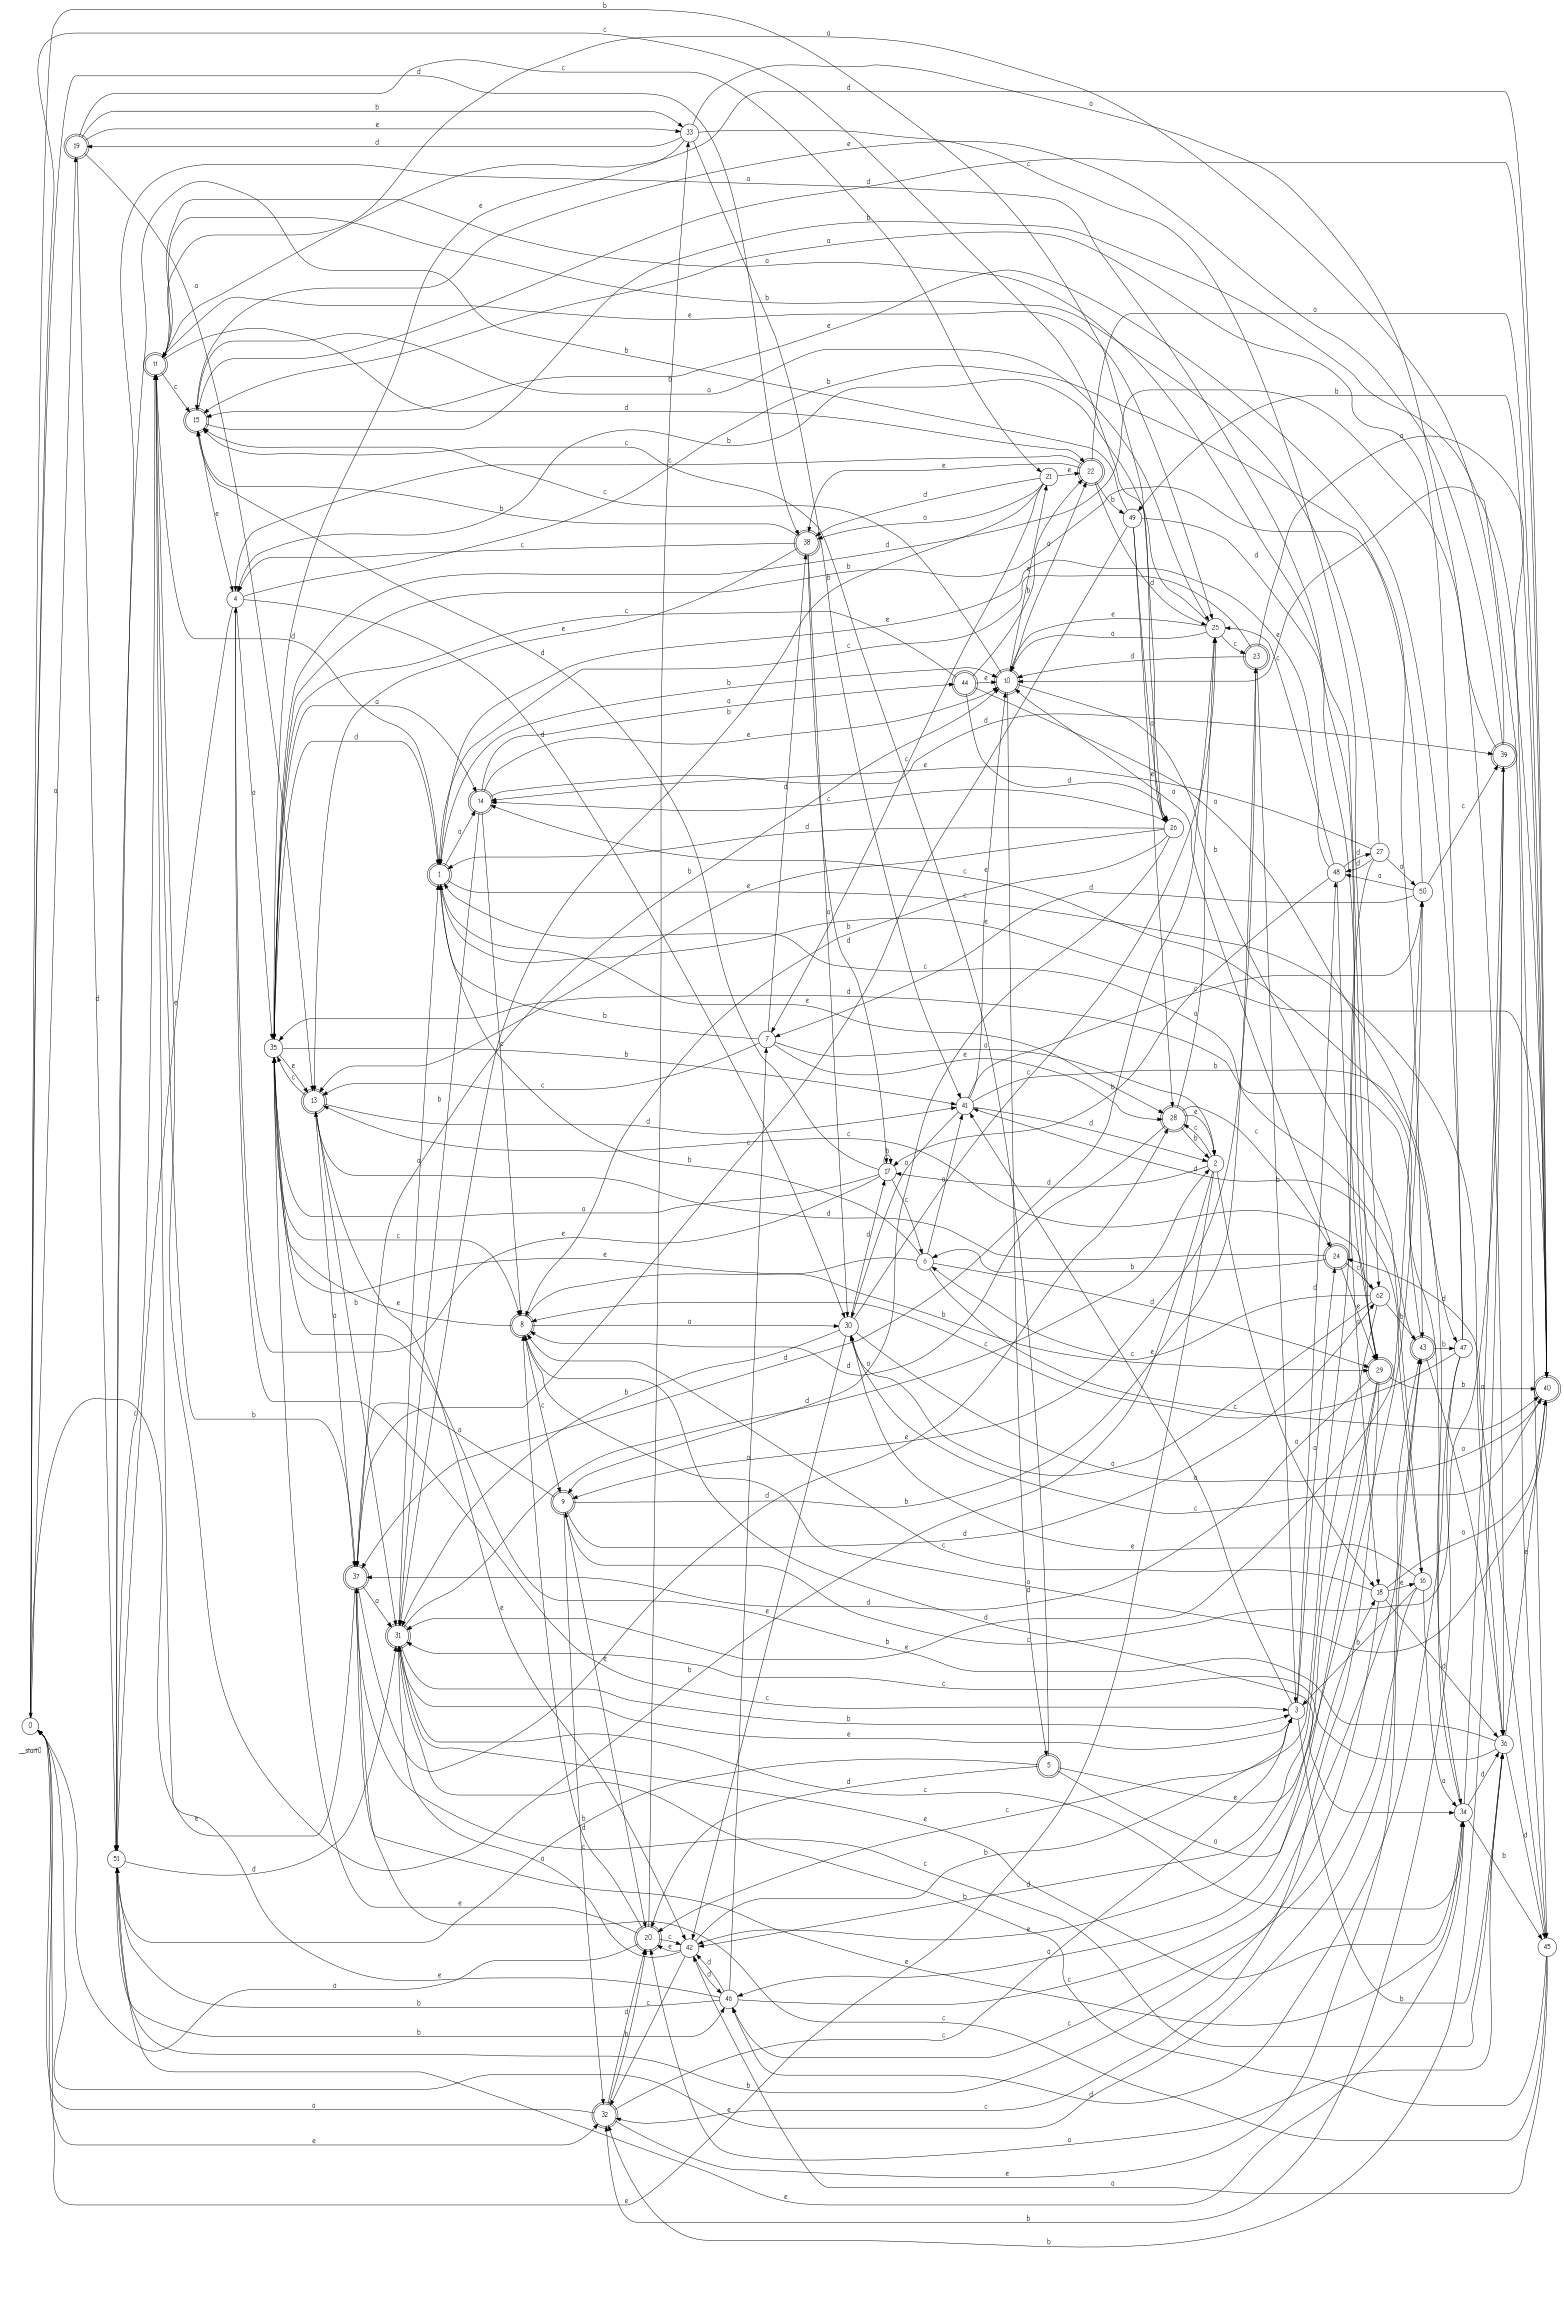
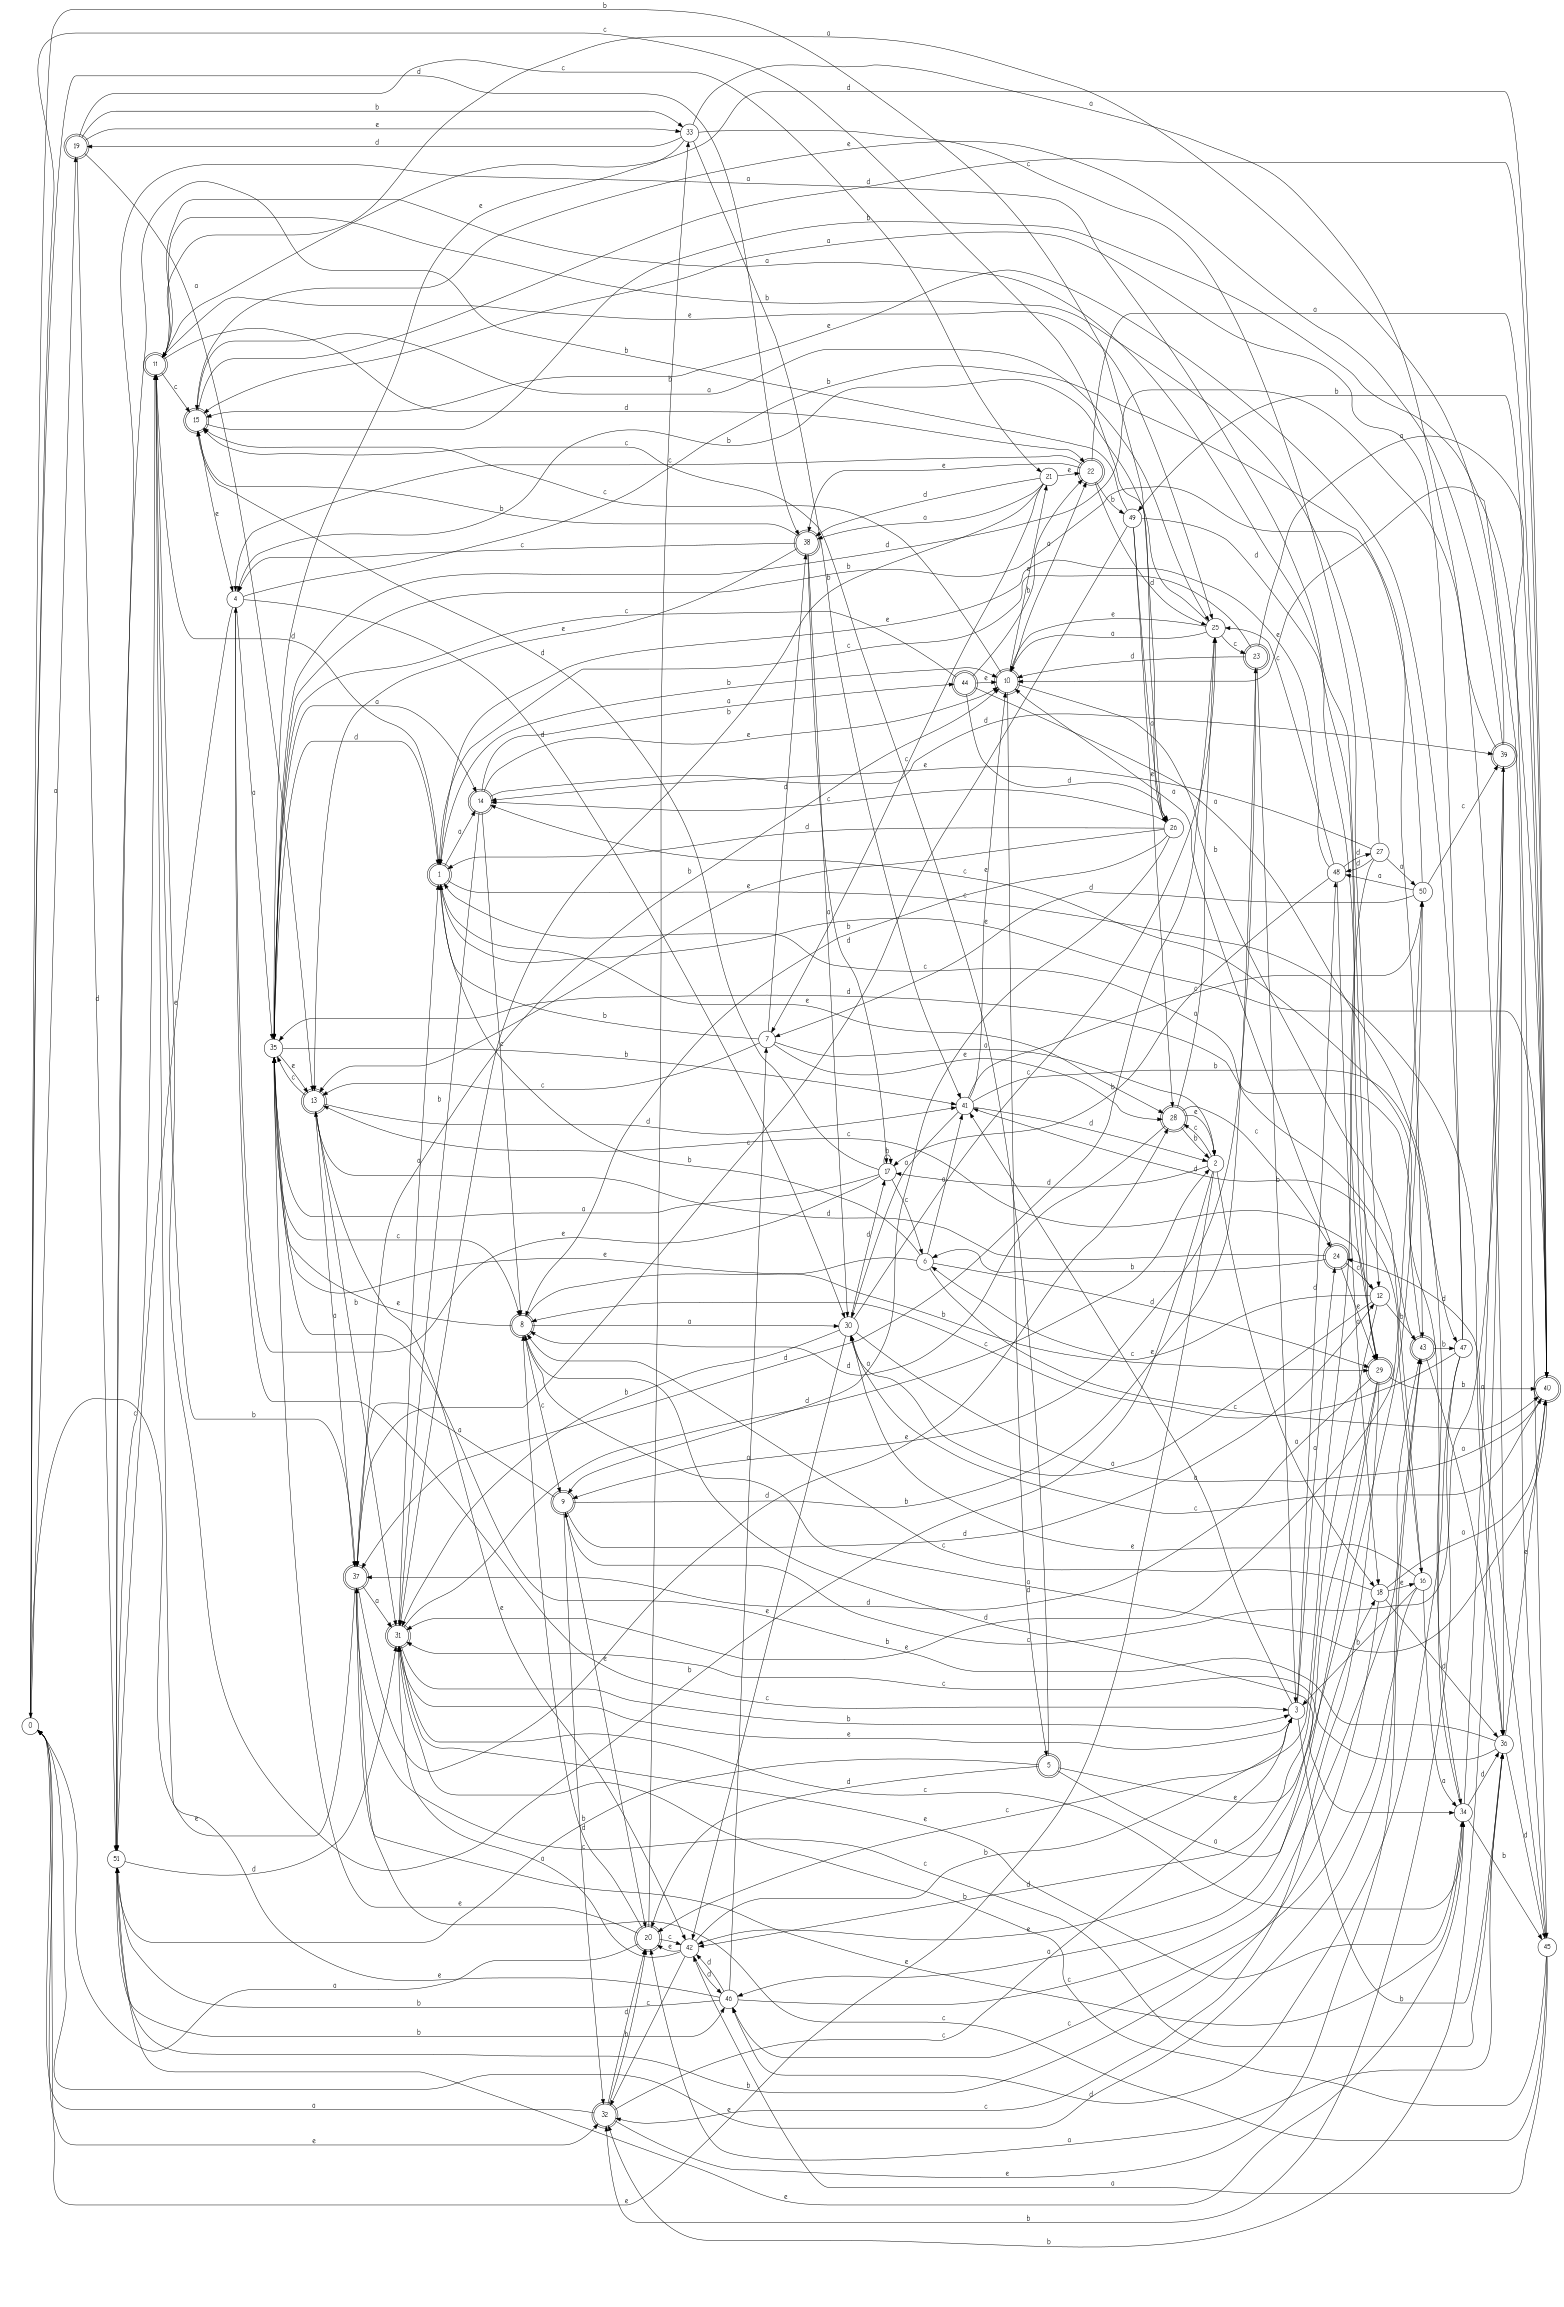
node "62": label "62" -> "12"
node "__start0": removed
